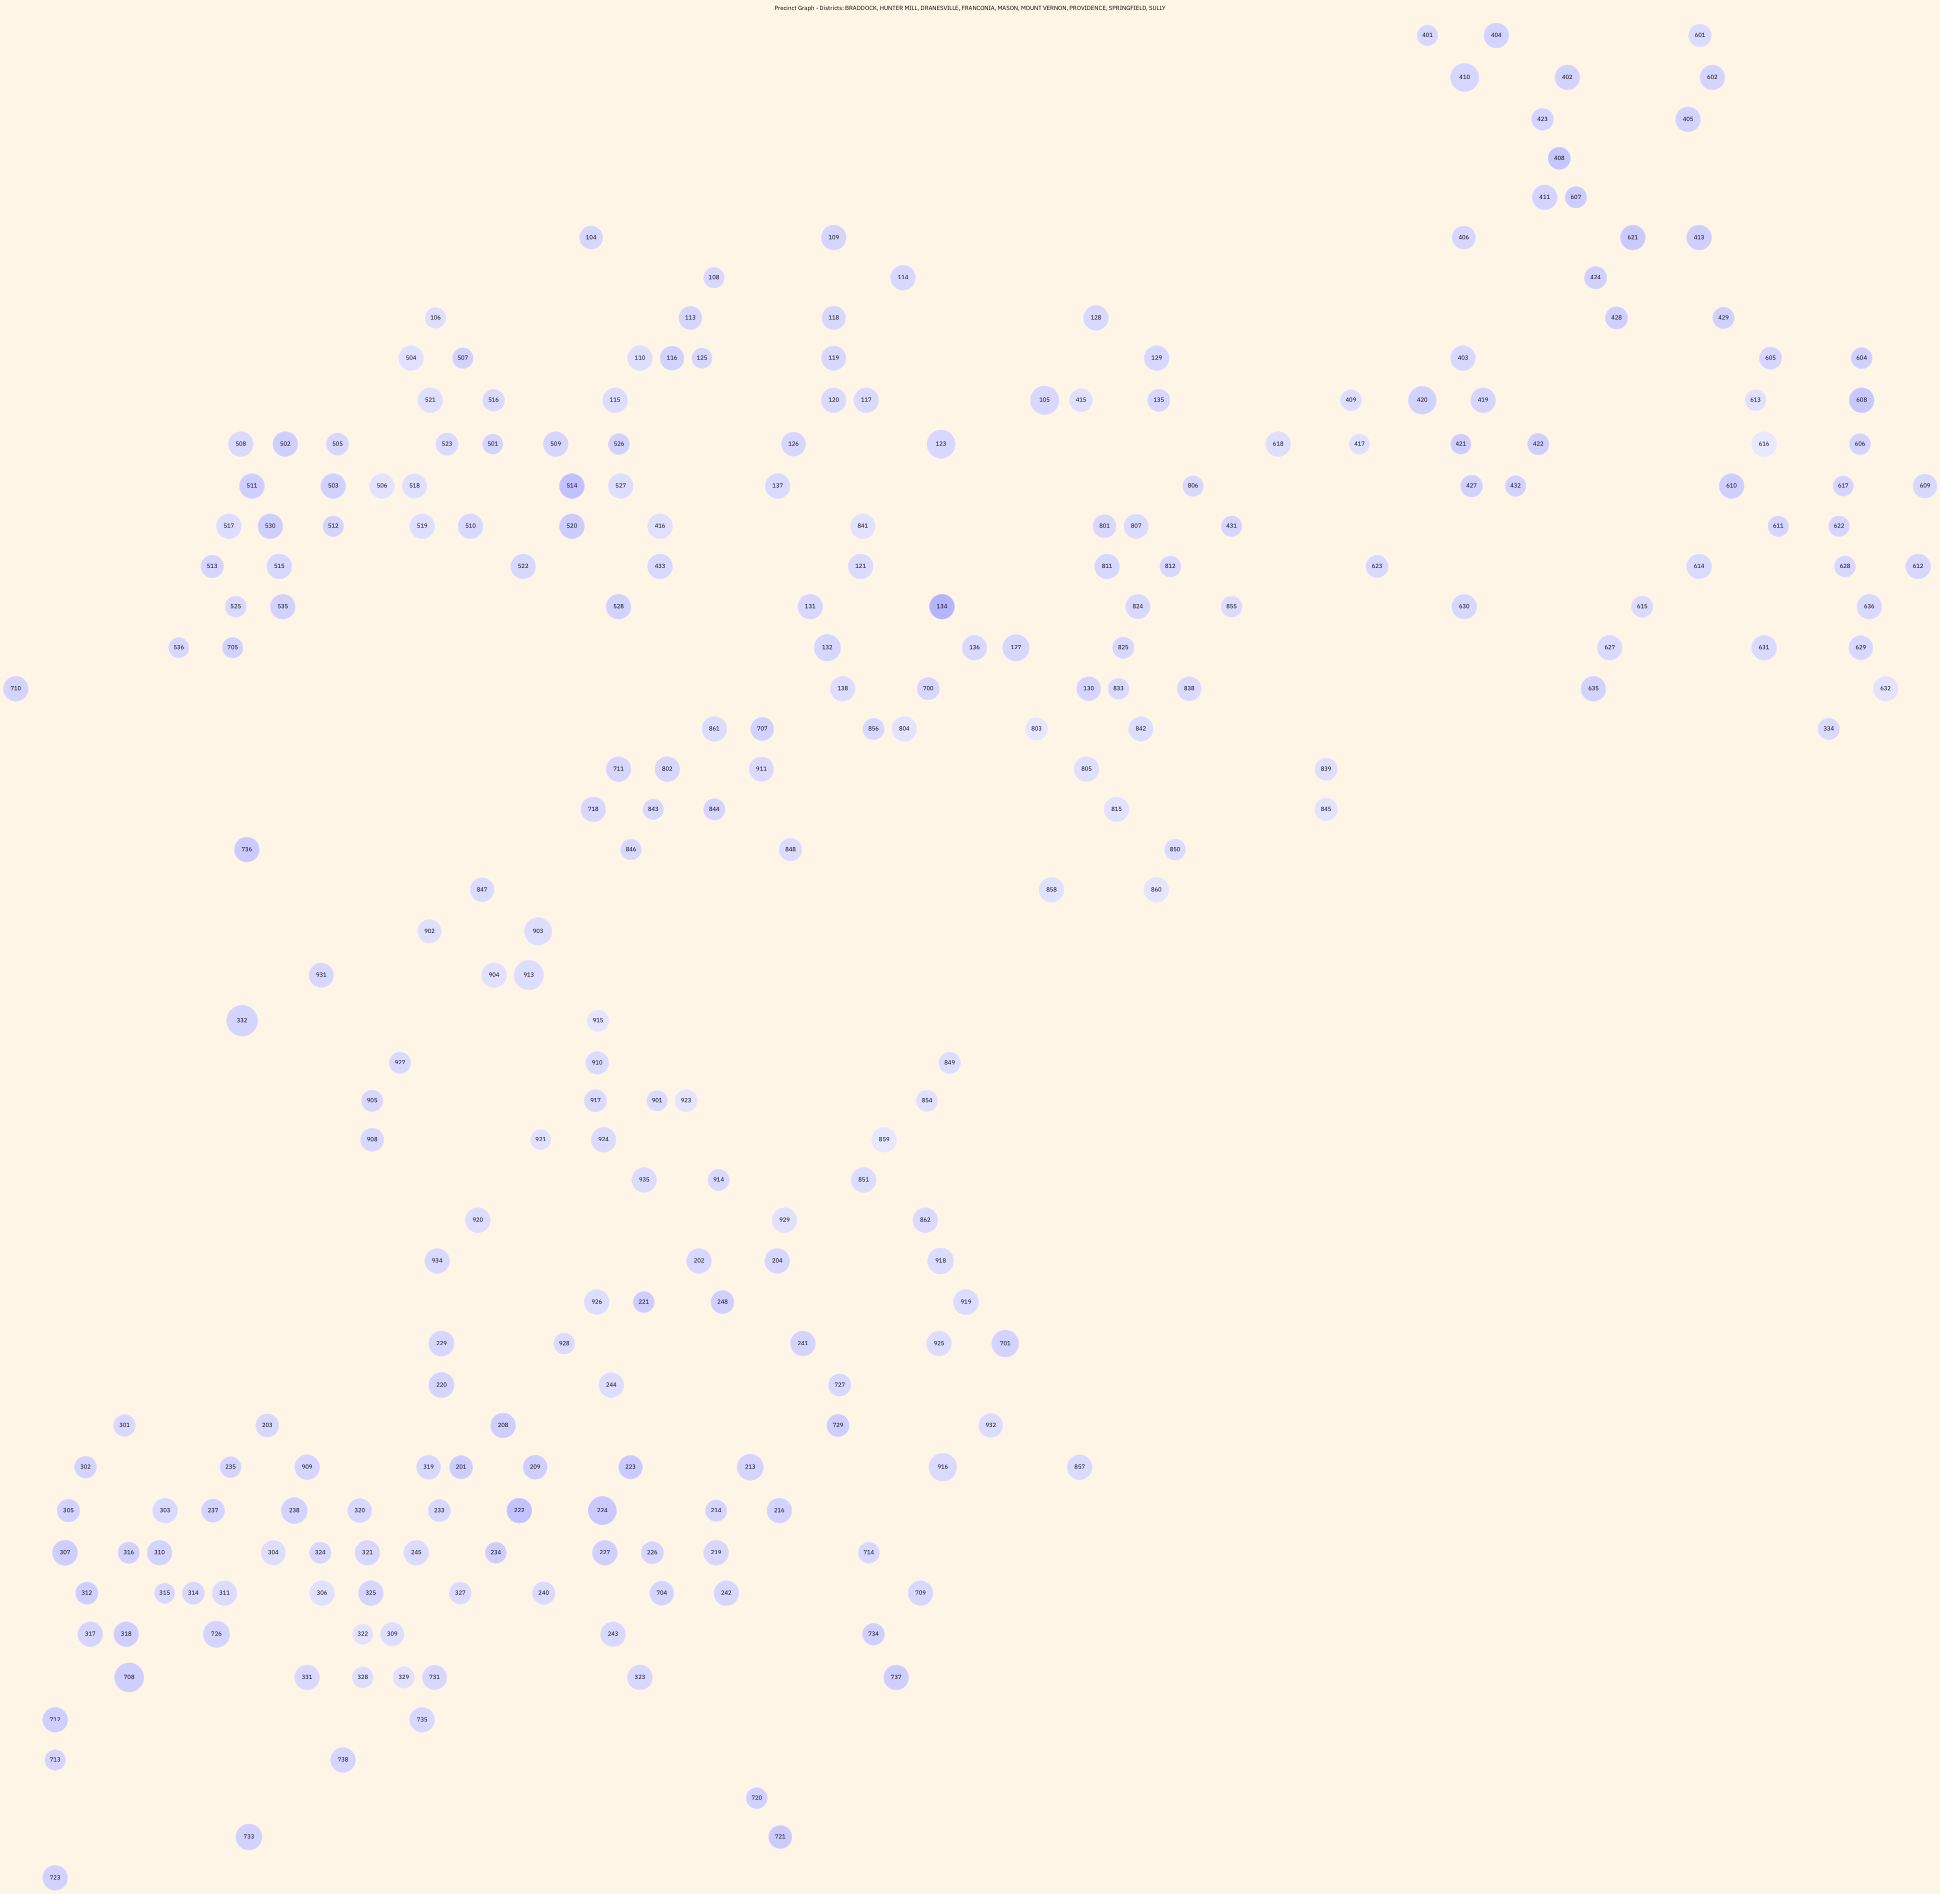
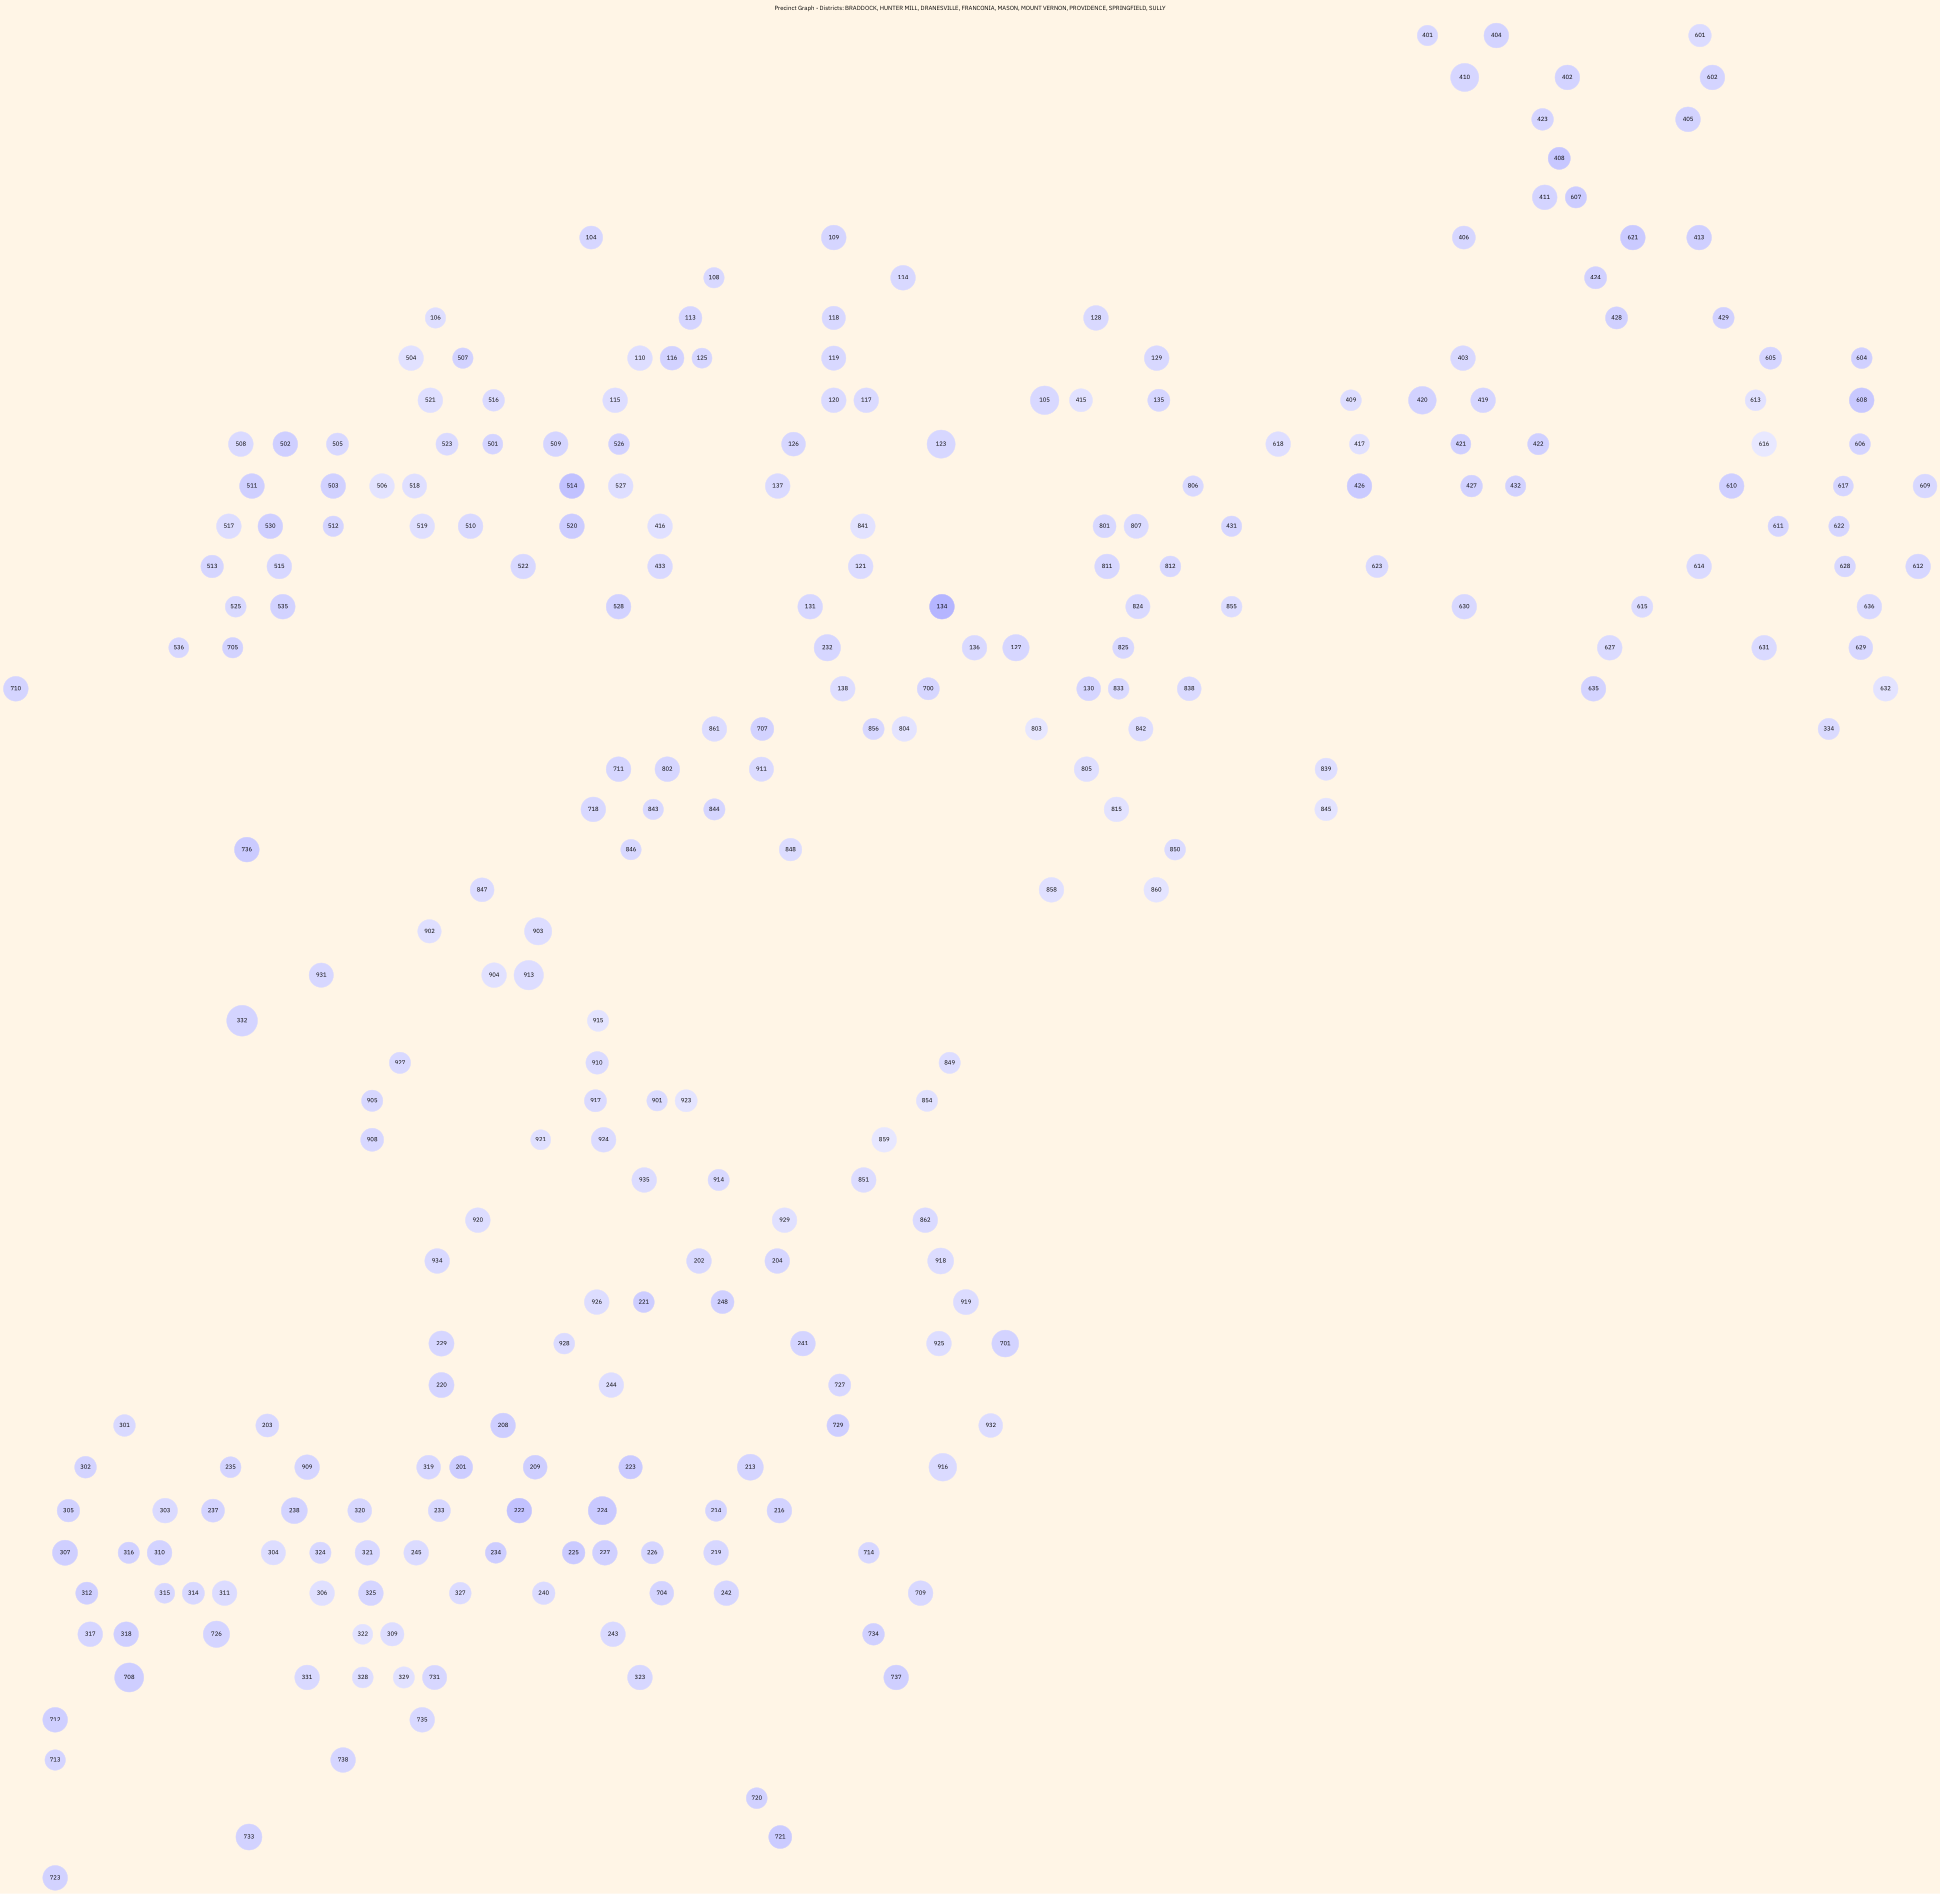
node "426": added
node "132": label "132" -> "232"
node "857": removed
node "225": added
